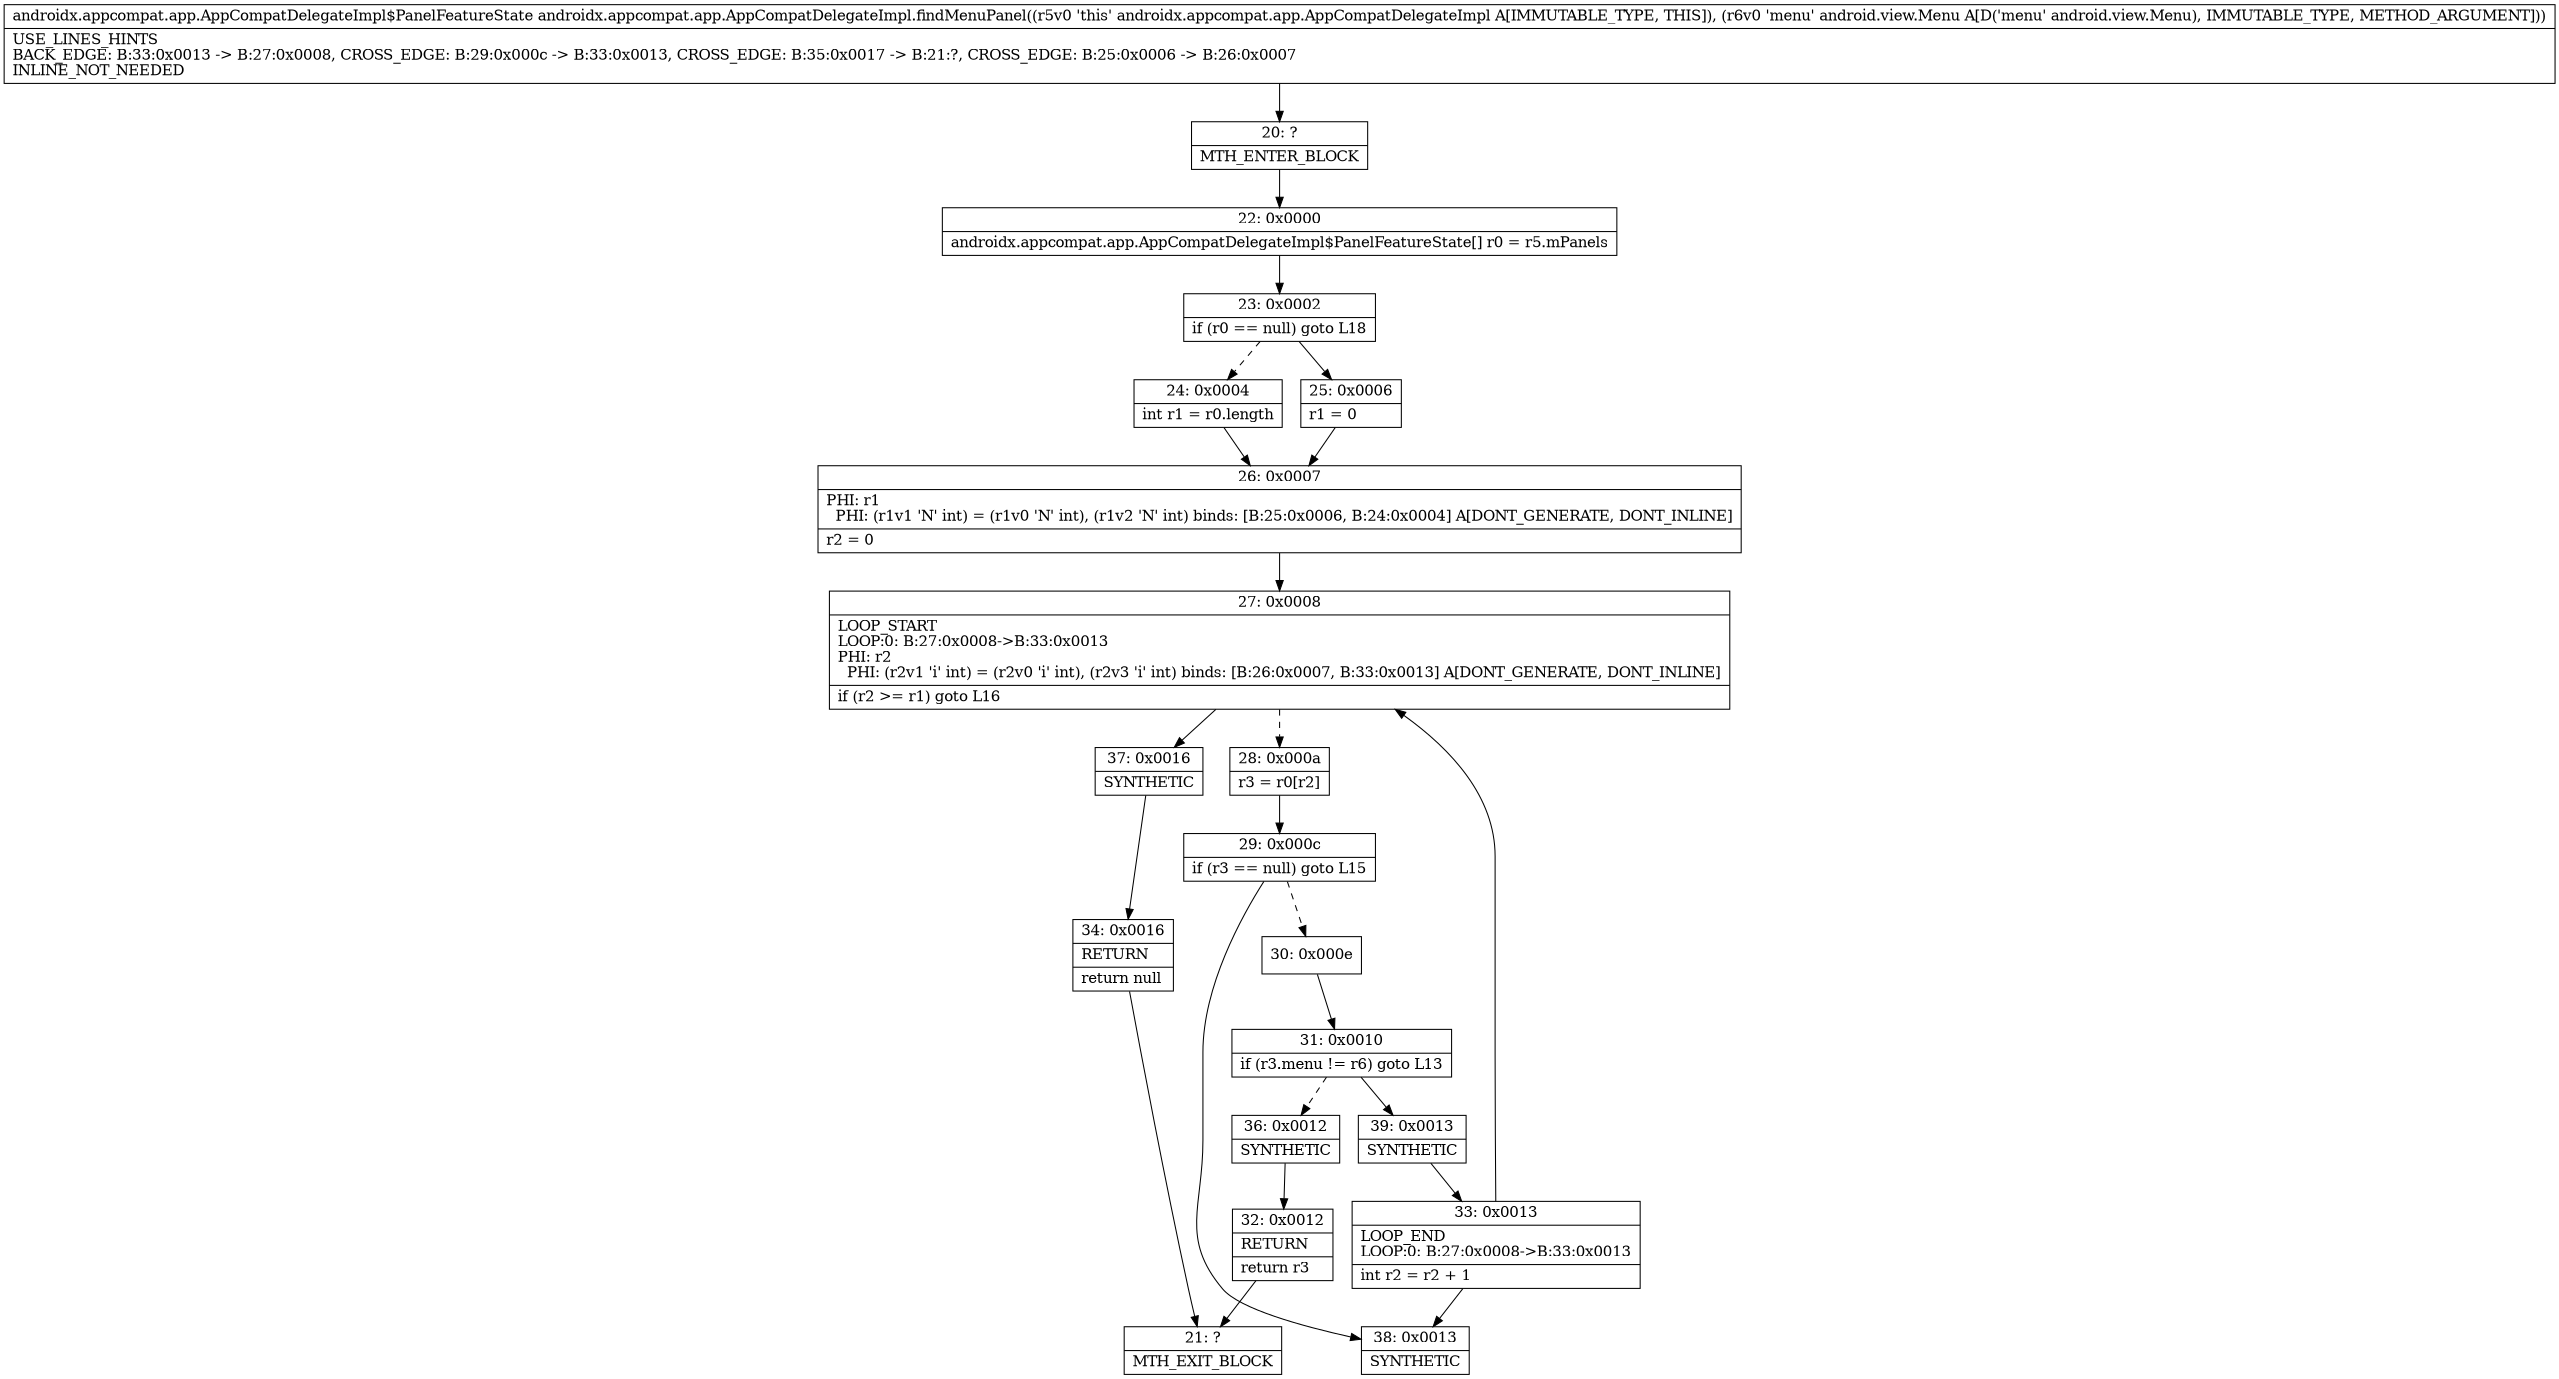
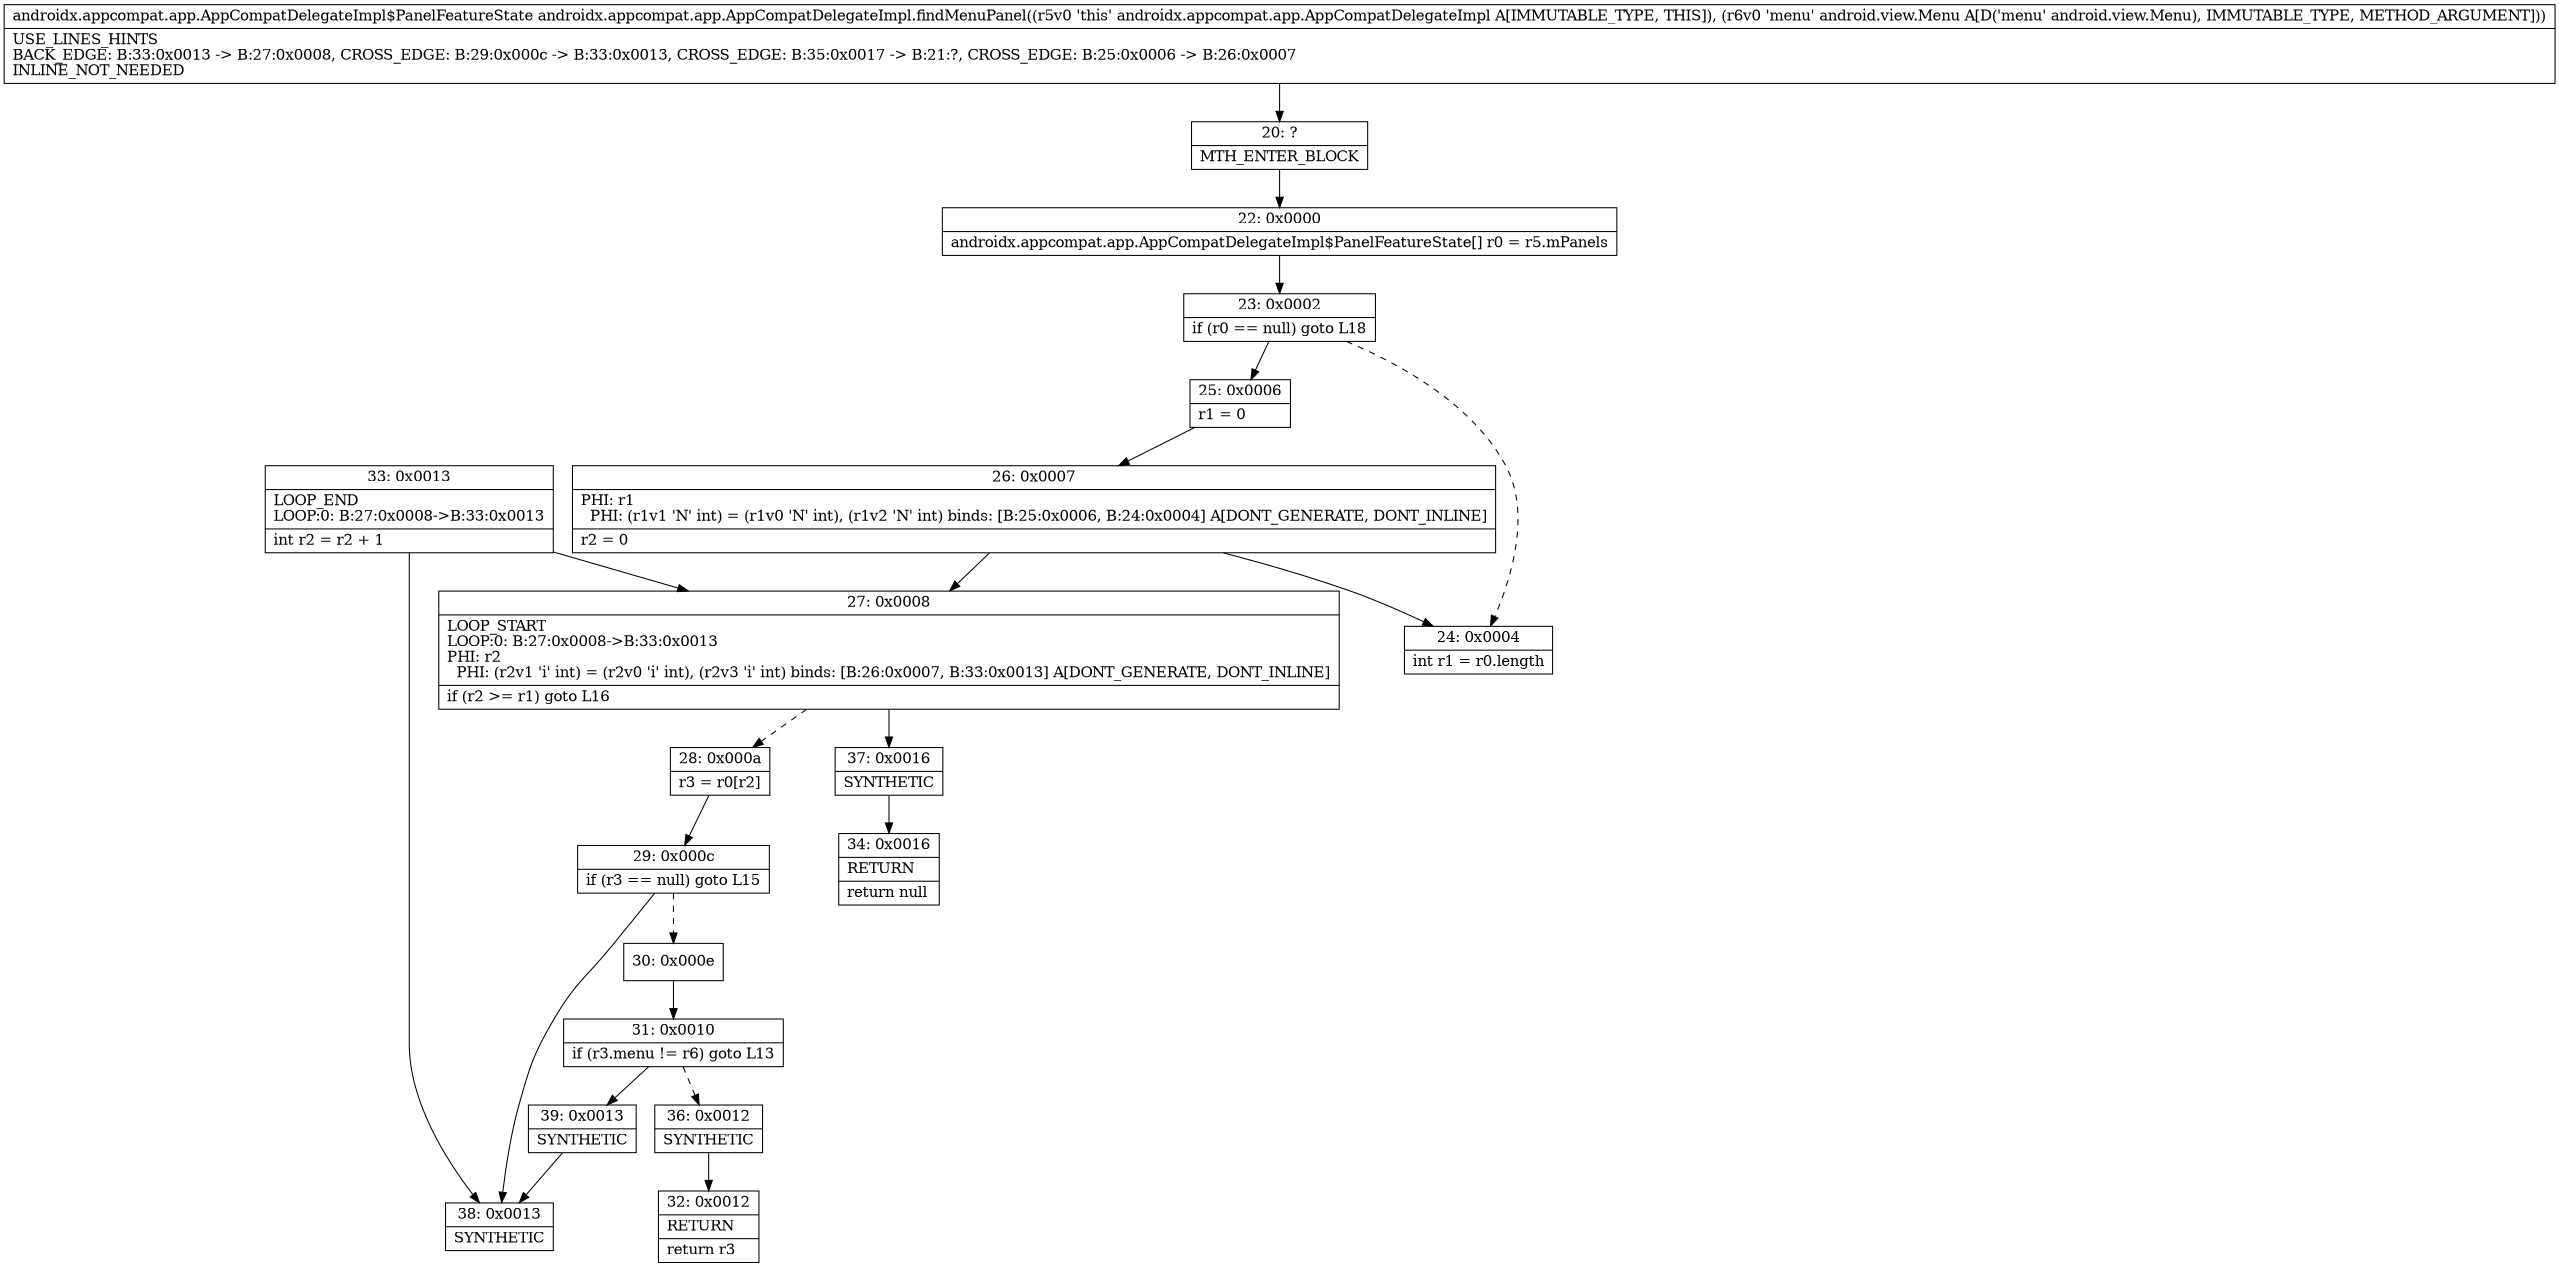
edge "24: 0x0004" -> "26: 0x0007": reversed
edge "39: 0x0013" -> "33: 0x0013": now "39: 0x0013" -> "38: 0x0013"
node "21: ?": removed
